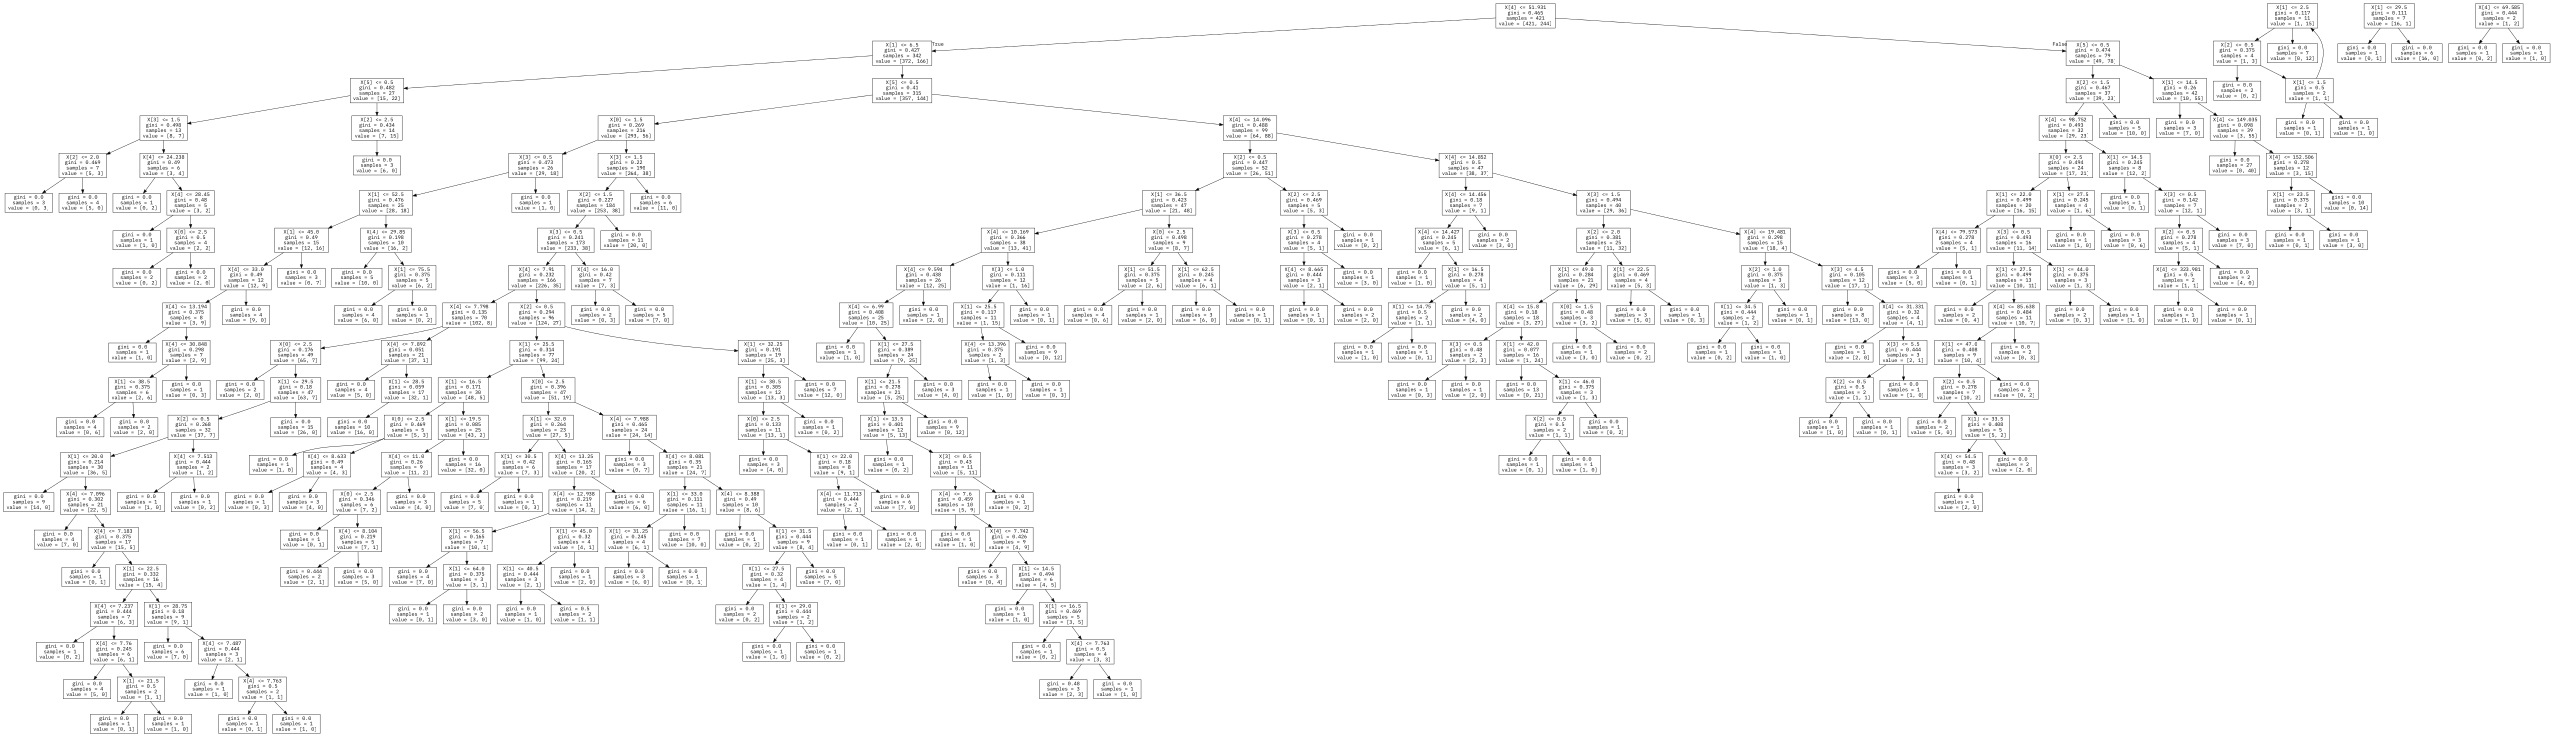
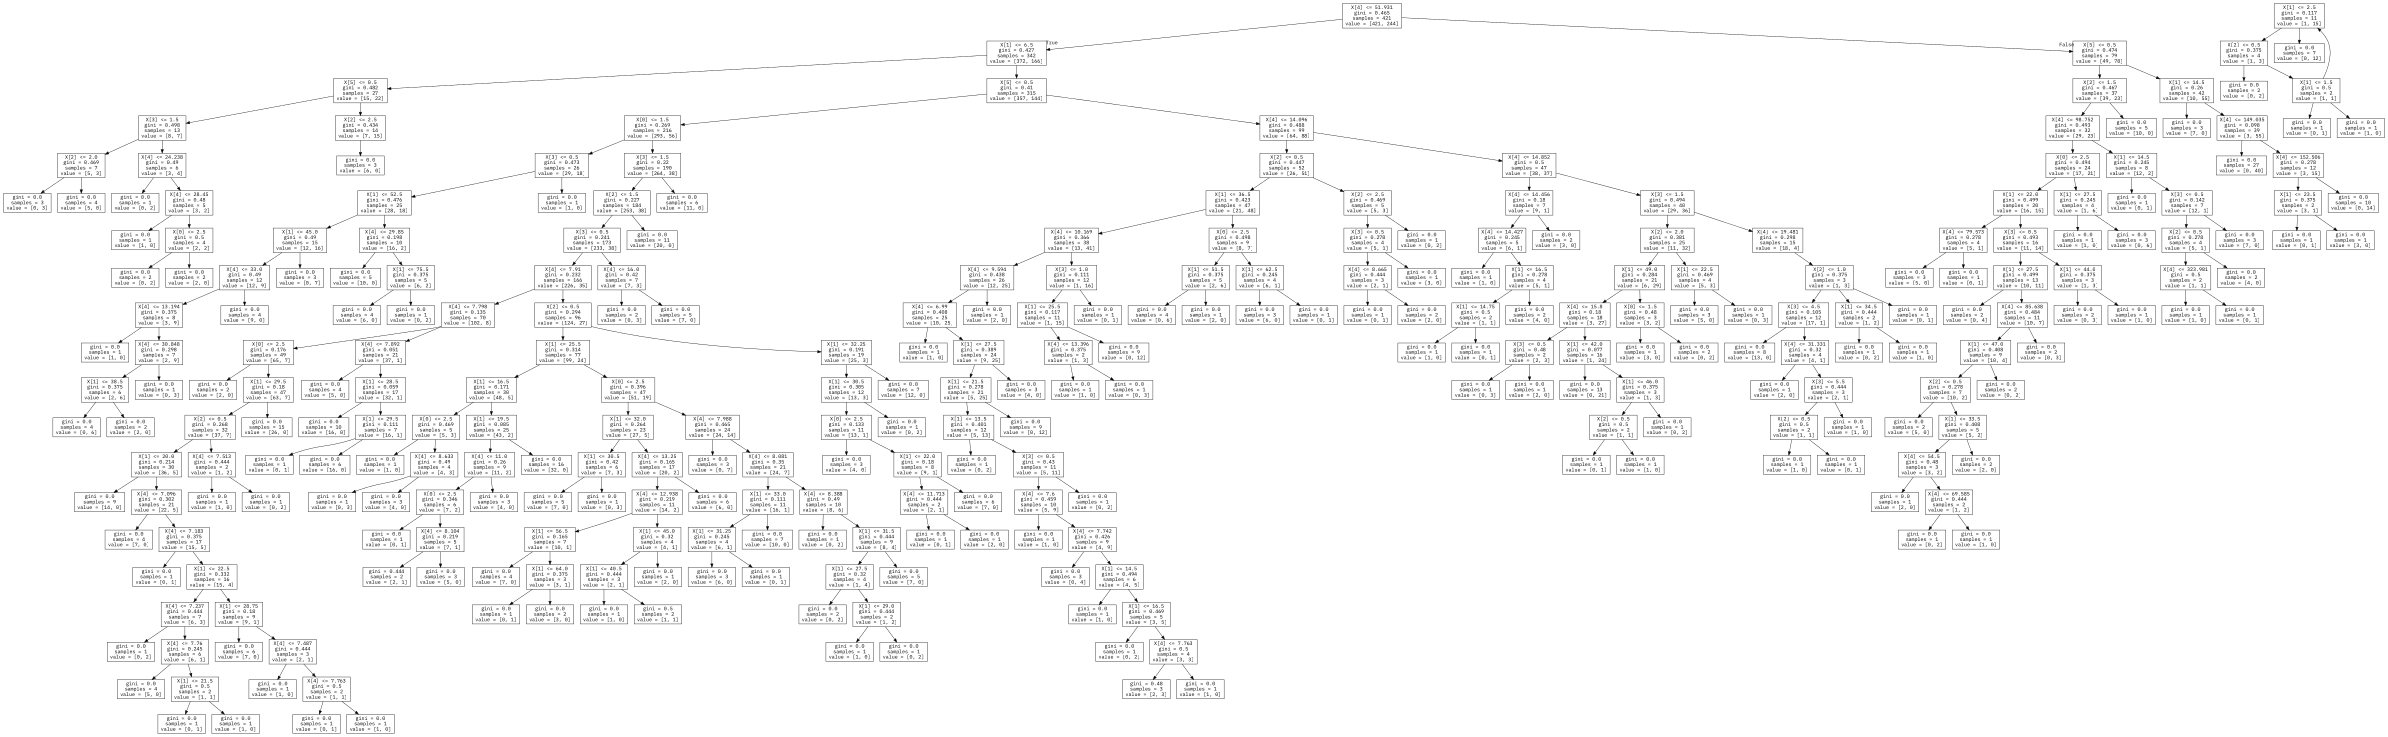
edge "X[4] <= 19.481 gini = 0.298 samples = 15 value = [18, 4]" -> "X[3] <= 4.5 gini = 0.105 samples = 12 value = [17, 1]": now "X[2] <= 1.0 gini = 0.375 samples = 3 value = [1, 3]" -> "X[3] <= 4.5 gini = 0.105 samples = 12 value = [17, 1]"
edge "X[1] <= 28.5 gini = 0.059 samples = 17 value = [32, 1]" -> "X[1] <= 29.5 gini = 0.111 samples = 7 value = [16, 1]": added
edge "X[4] <= 54.5 gini = 0.48 samples = 3 value = [3, 2]" -> "X[4] <= 69.585 gini = 0.444 samples = 2 value = [1, 2]": added
